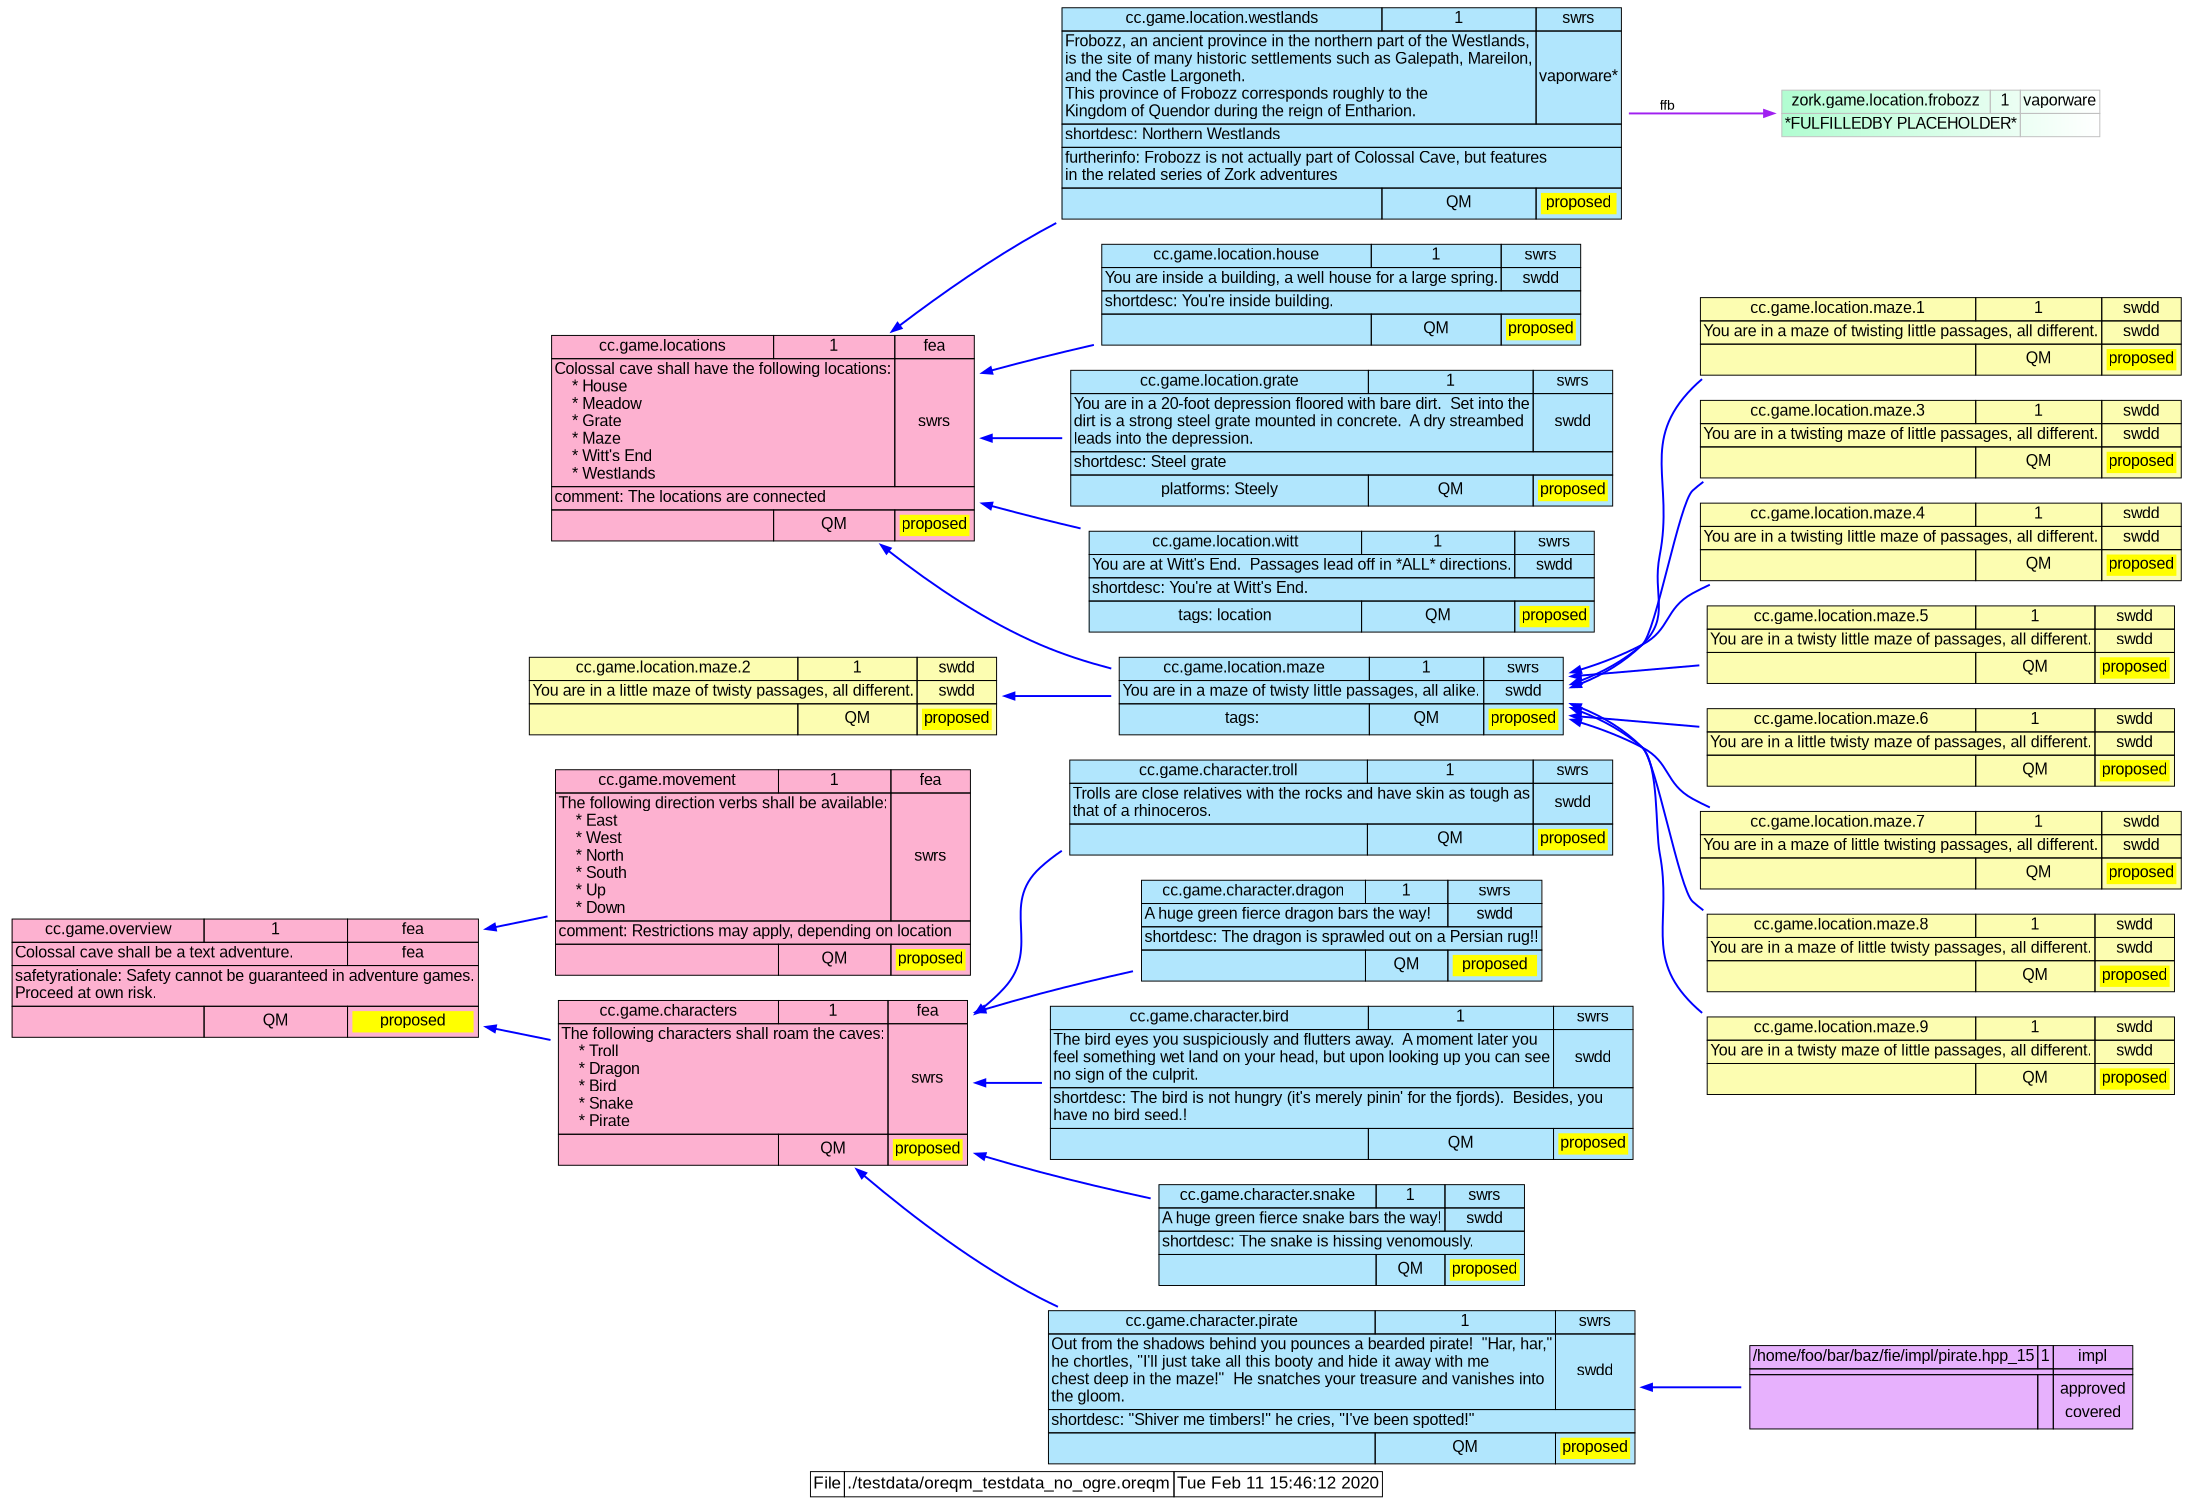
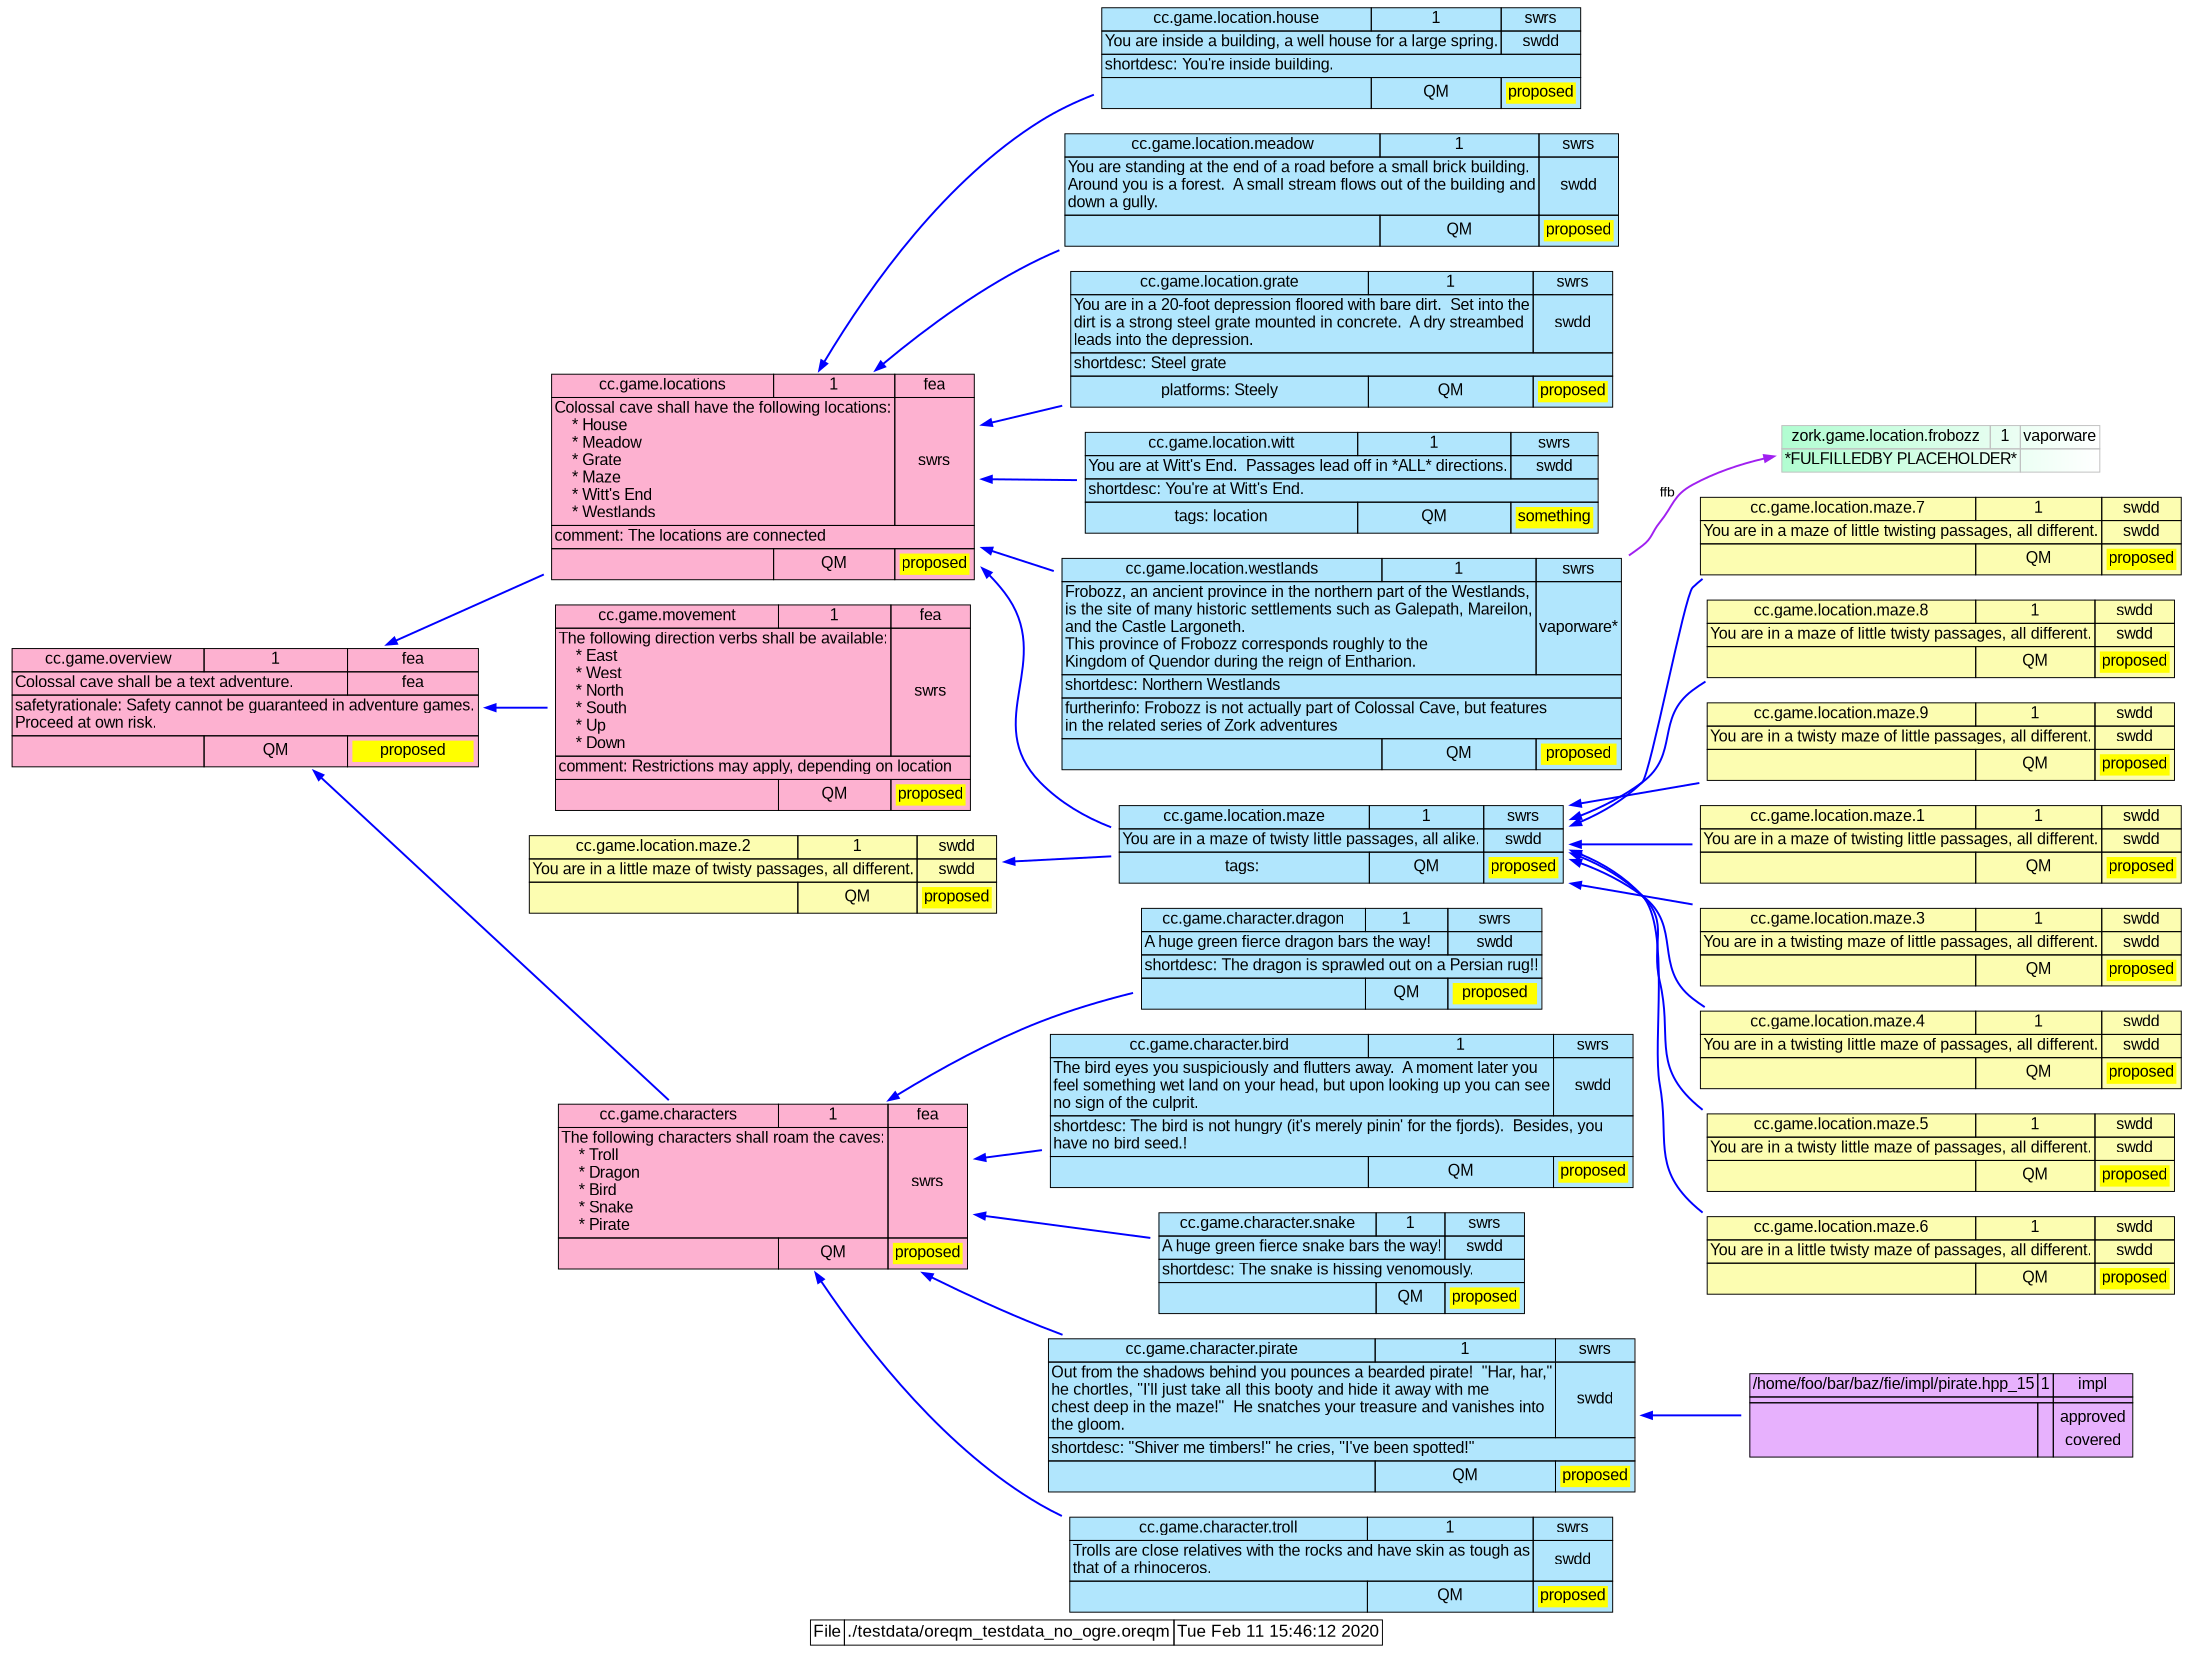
node "cc.game.location.meadow": added
edge "cc.game.locations" -> "cc.game.overview": added
node "cc.game.location.witt": text "proposed" -> "something"
